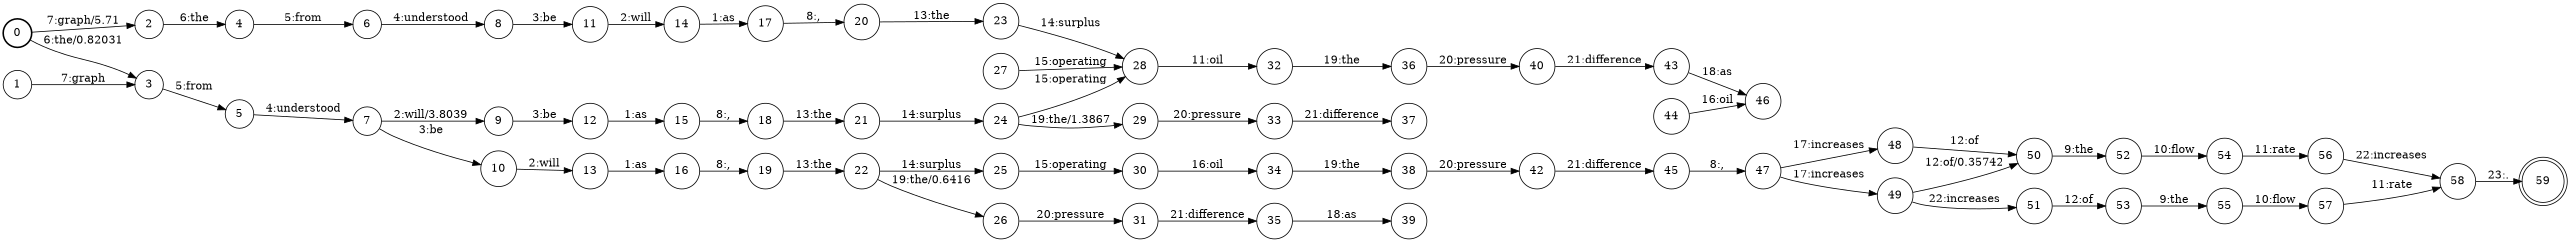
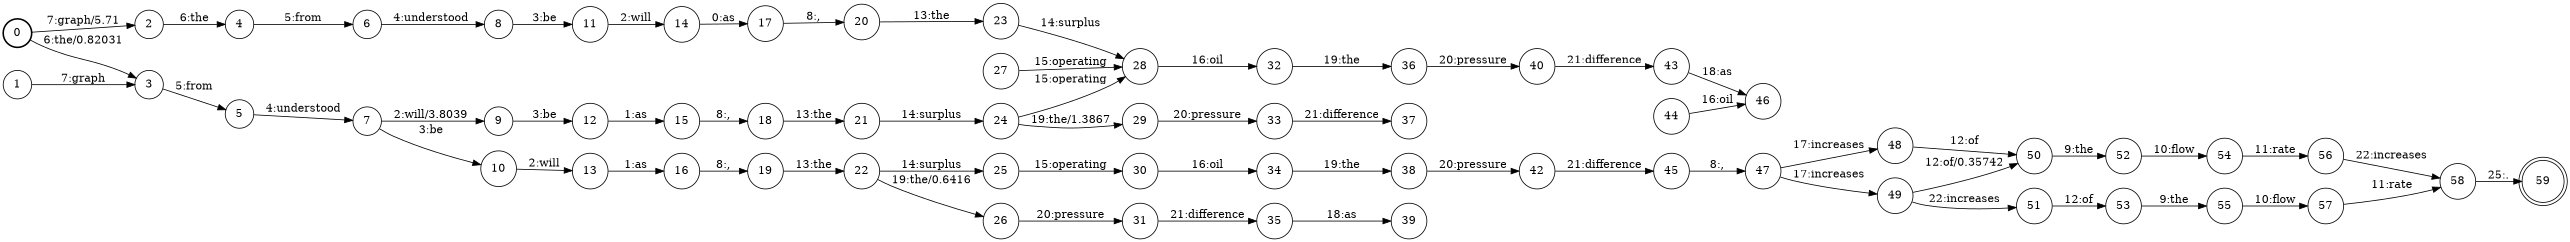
edge "14" -> "17": label "1:as" -> "0:as"
edge "28" -> "32": label "11:oil" -> "16:oil"
edge "58" -> "59": label "23:." -> "25:."
